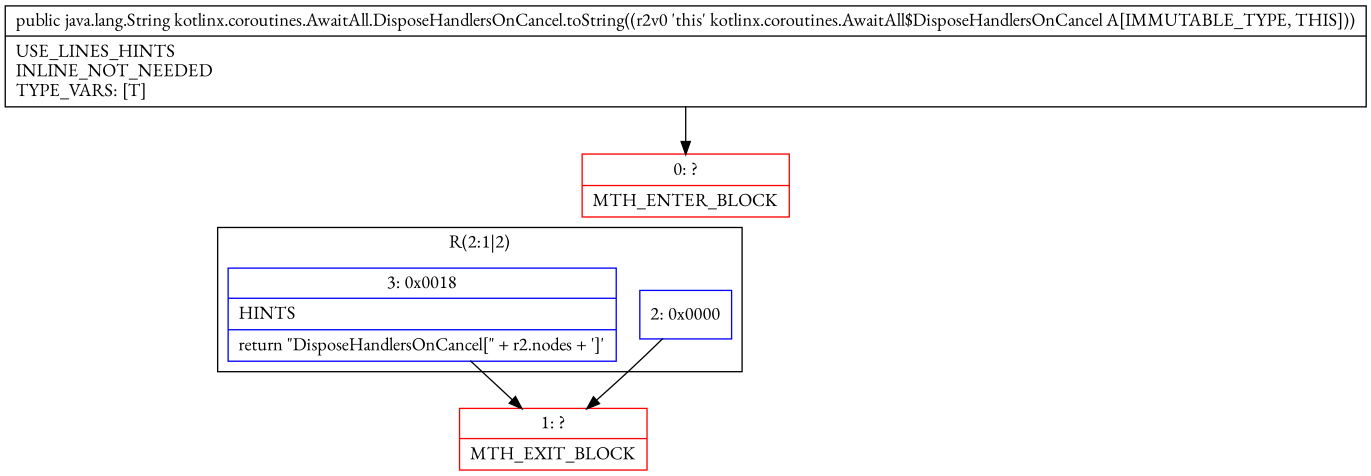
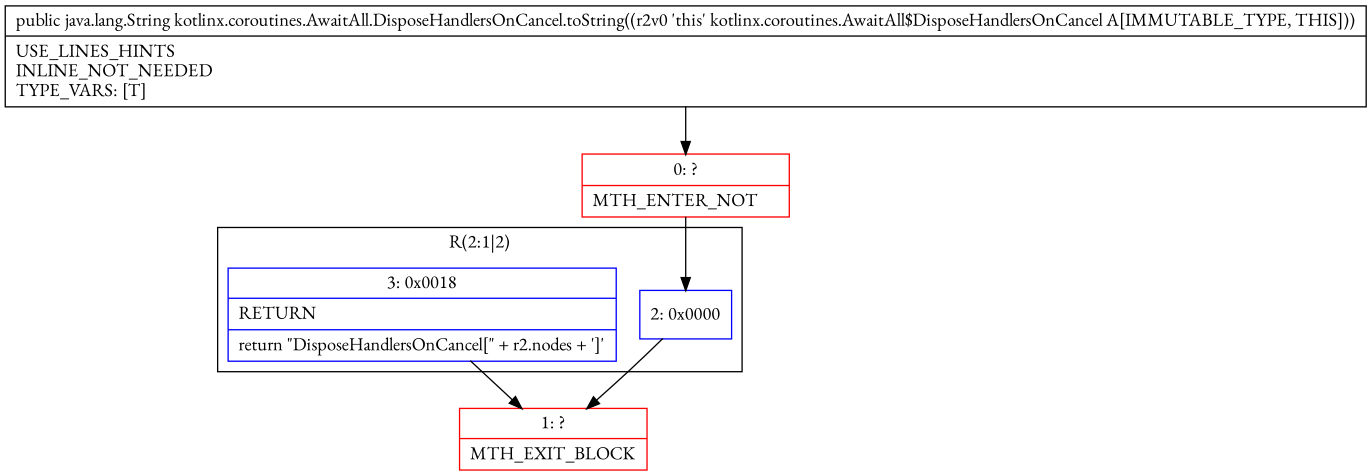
node "0: ?": text "MTH_ENTER_BLOCK" -> "MTH_ENTER_NOT"
edge "0: ?" -> "2: 0x0000": added
node "3: 0x0018": text "HINTS" -> "RETURN"
